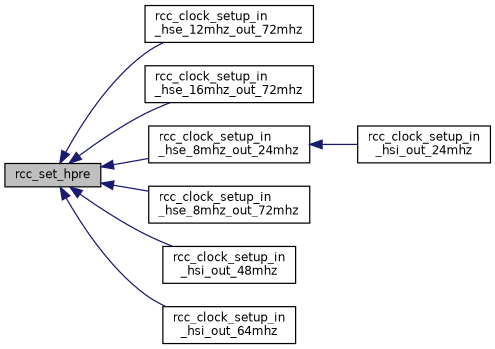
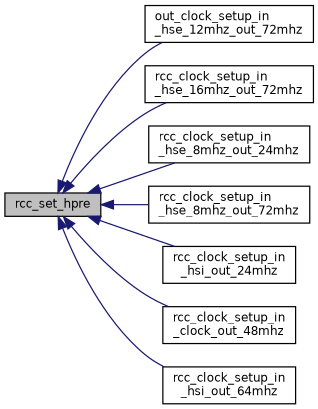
node "rcc_clock_setup_in _hse_12mhz_out_72mhz": label "rcc_clock_setup_in _hse_12mhz_out_72mhz" -> "out_clock_setup_in _hse_12mhz_out_72mhz"
edge "rcc_clock_setup_in _hsi_out_24mhz" -> "rcc_clock_setup_in _hse_8mhz_out_24mhz": now "rcc_clock_setup_in _hsi_out_24mhz" -> "rcc_set_hpre"
node "rcc_clock_setup_in _hsi_out_48mhz": label "rcc_clock_setup_in _hsi_out_48mhz" -> "rcc_clock_setup_in _clock_out_48mhz"
